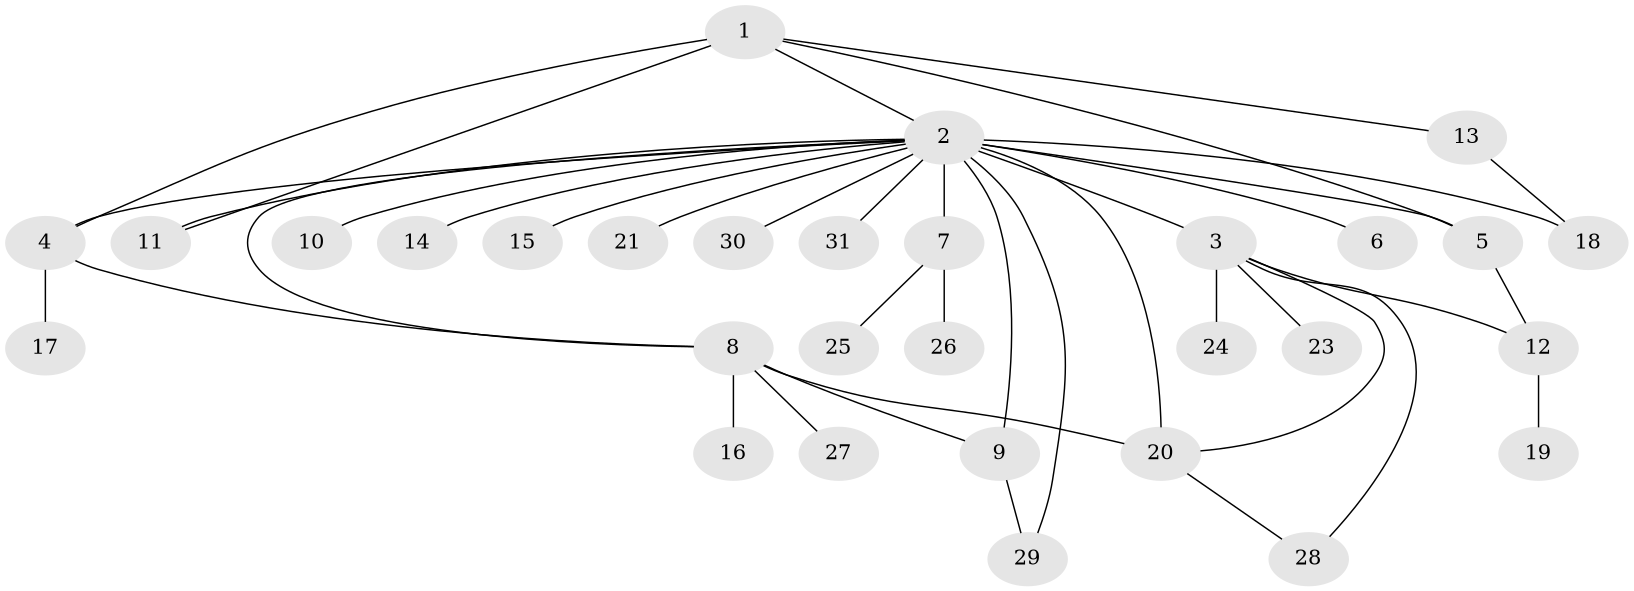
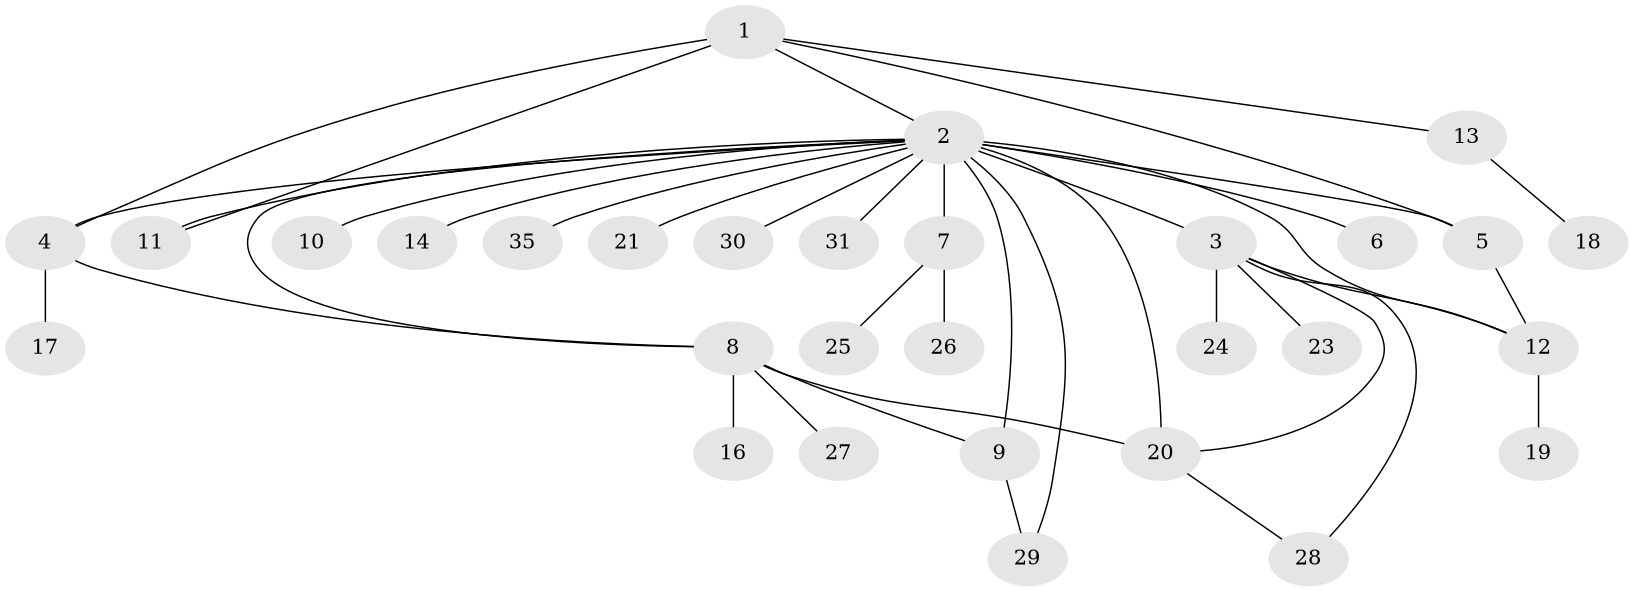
edge "2" -- "18": now "2" -- "12"
node "15": label "15" -> "35"
